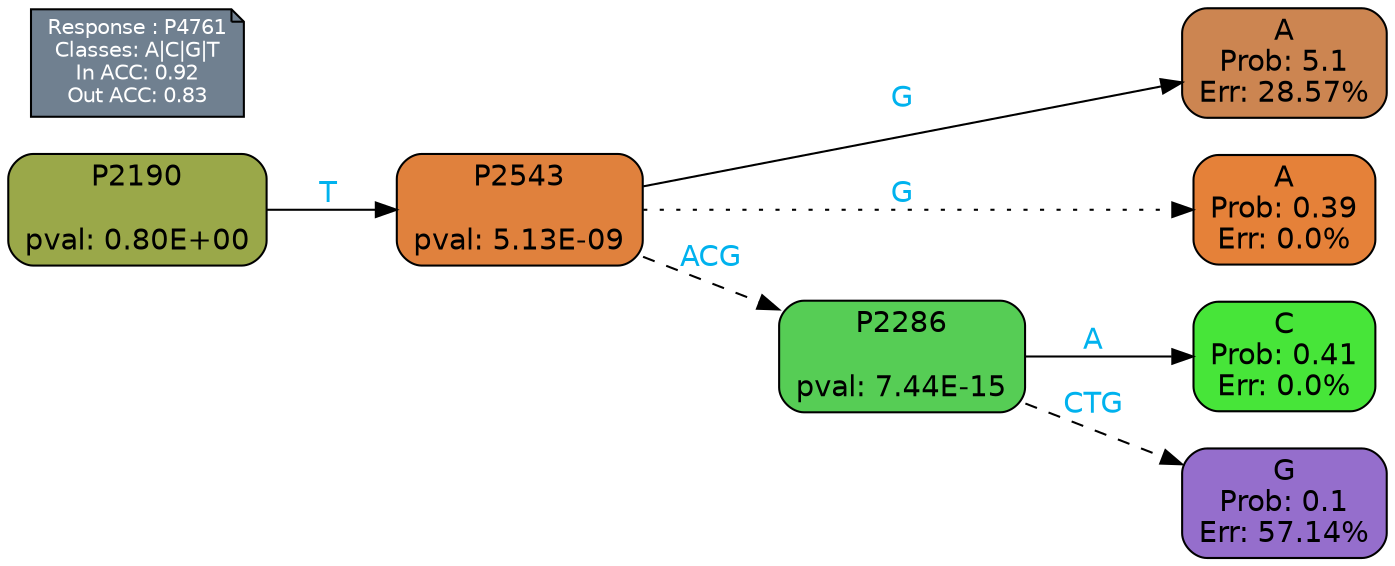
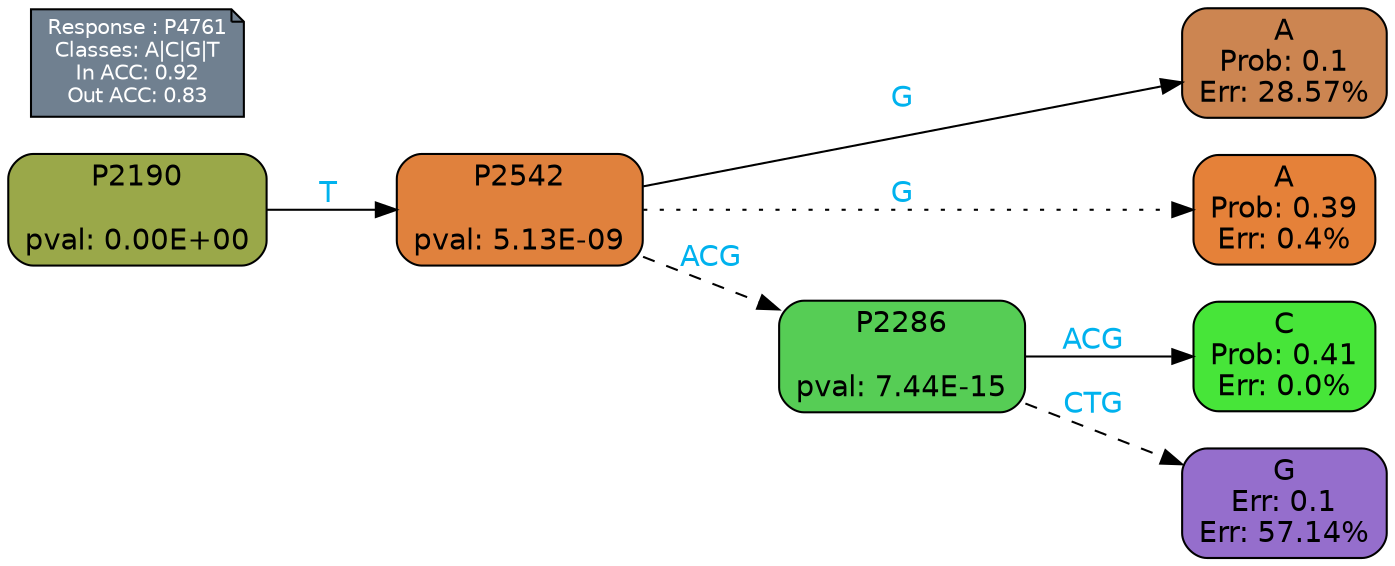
node "A Prob: 5.1 Err: 28.57%": label "A Prob: 5.1 Err: 28.57%" -> "A Prob: 0.1 Err: 28.57%"
node "P2190 pval: 0.80E+00": label "P2190 pval: 0.80E+00" -> "P2190 pval: 0.00E+00"
node "P2543 pval: 5.13E-09": label "P2543 pval: 5.13E-09" -> "P2542 pval: 5.13E-09"
node "A Prob: 0.39 Err: 0.0%": label "A Prob: 0.39 Err: 0.0%" -> "A Prob: 0.39 Err: 0.4%"
edge "P2286 pval: 7.44E-15" -> "C Prob: 0.41 Err: 0.0%": label "A" -> "ACG"
node "G Prob: 0.1 Err: 57.14%": label "G Prob: 0.1 Err: 57.14%" -> "G Err: 0.1 Err: 57.14%"
